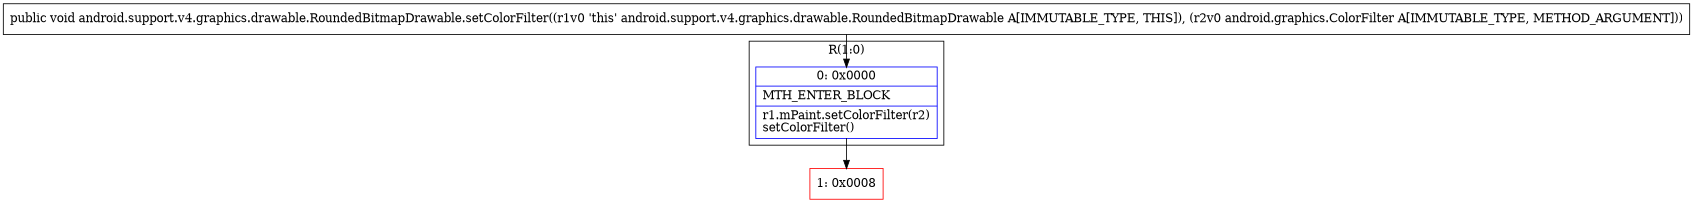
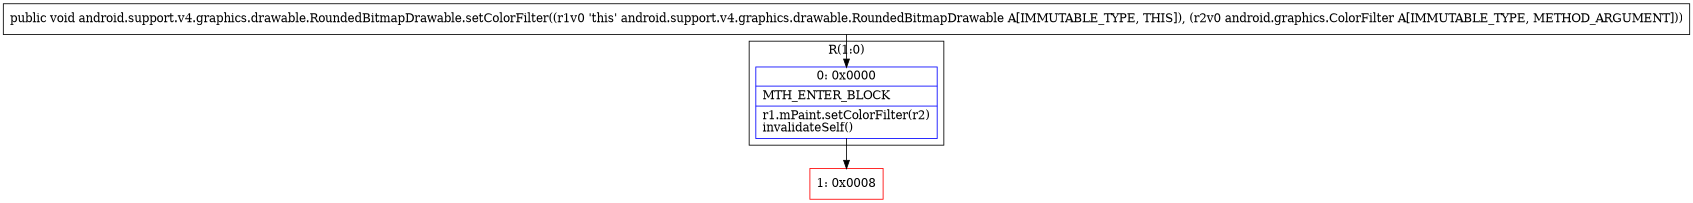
node "0: 0x0000": text "setColorFilter()" -> "invalidateSelf()"
